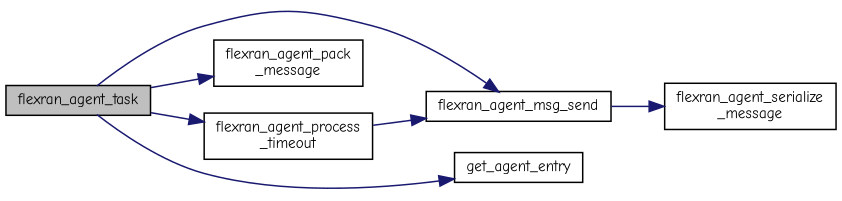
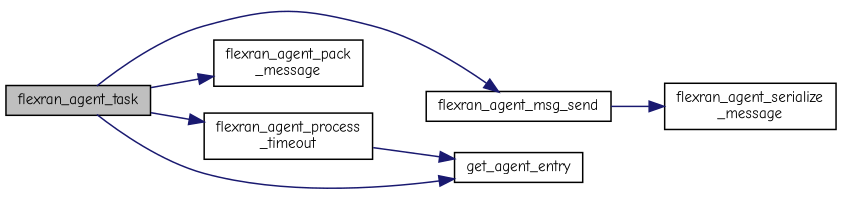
edge "flexran_agent_process _timeout" -> "flexran_agent_msg_send": now "flexran_agent_process _timeout" -> "get_agent_entry"
